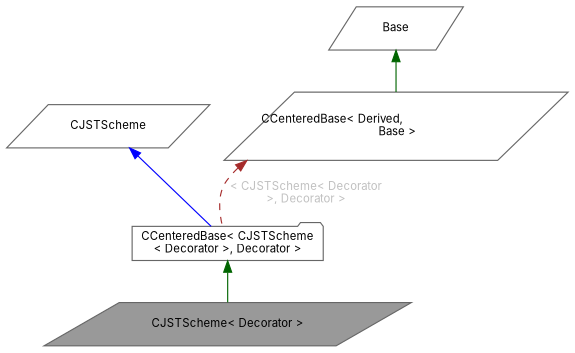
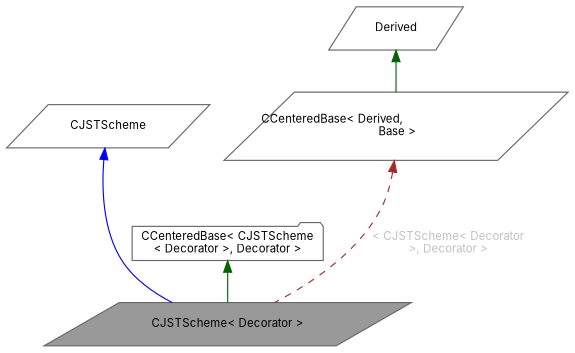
node "Base": label "Base" -> "Derived"
edge "CCenteredBase< CJSTScheme < Decorator >, Decorator >" -> "CJSTScheme": now "CJSTScheme< Decorator >" -> "CJSTScheme"
edge "CCenteredBase< CJSTScheme < Decorator >, Decorator >" -> "CCenteredBase< Derived, Base >": now "CJSTScheme< Decorator >" -> "CCenteredBase< Derived, Base >"
